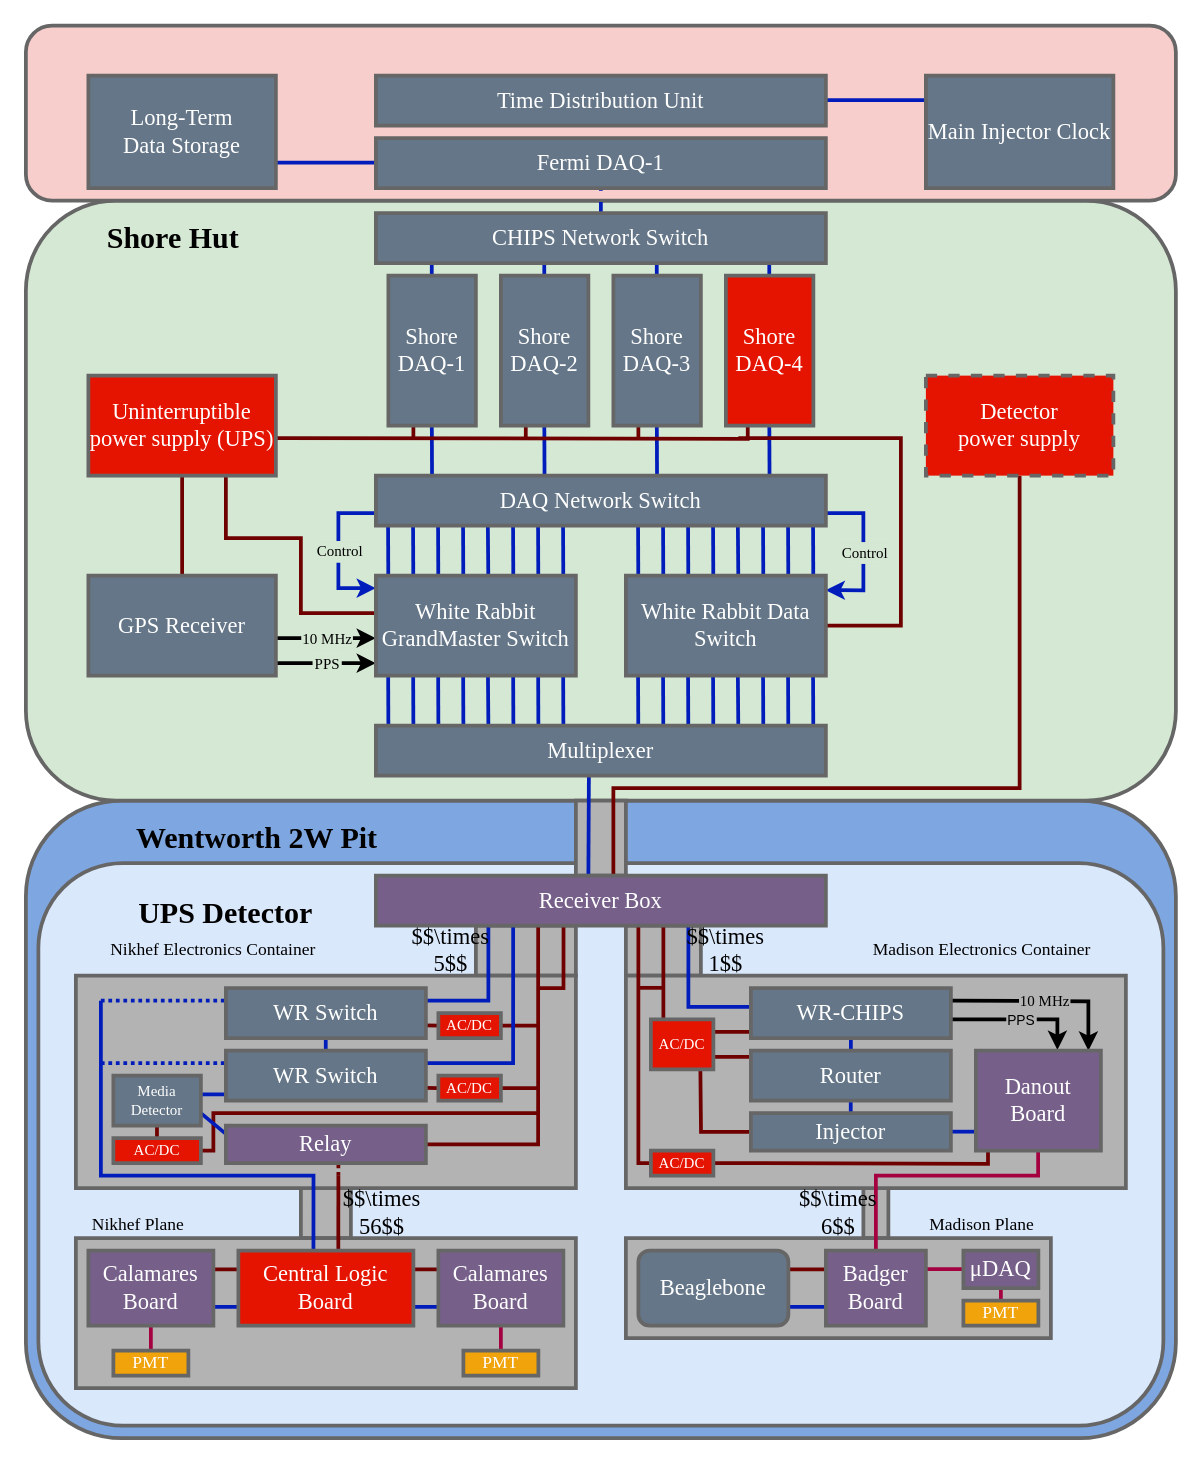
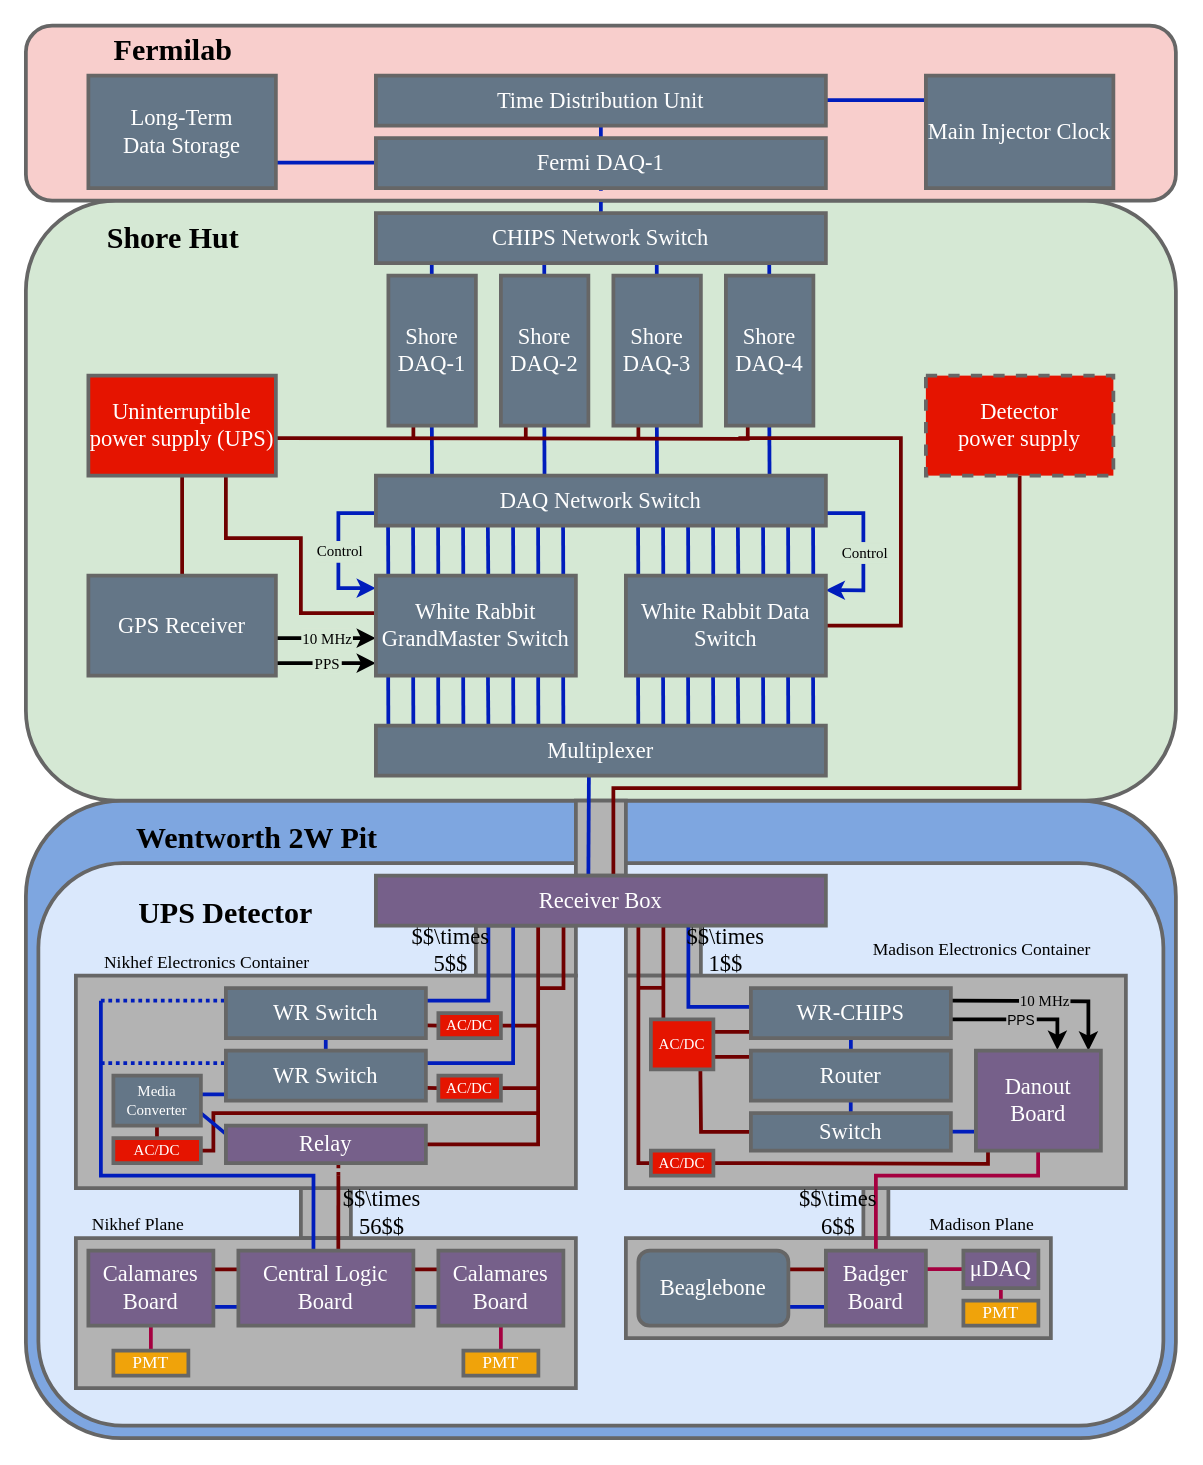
node "Fermilab": added
edge "Time Distribution Unit" -- "Fermi DAQ-1": added
node "Shore DAQ-4": fillcolor #e51400 -> #647687
node "Nikhef Electronics Container": moved (213, 951) -> (207, 963)
node "Media Detector": label "Media Detector" -> "Media Converter"
node "Injector": label "Injector" -> "Switch"
node "Central Logic Board": fillcolor #e51400 -> #76608a
